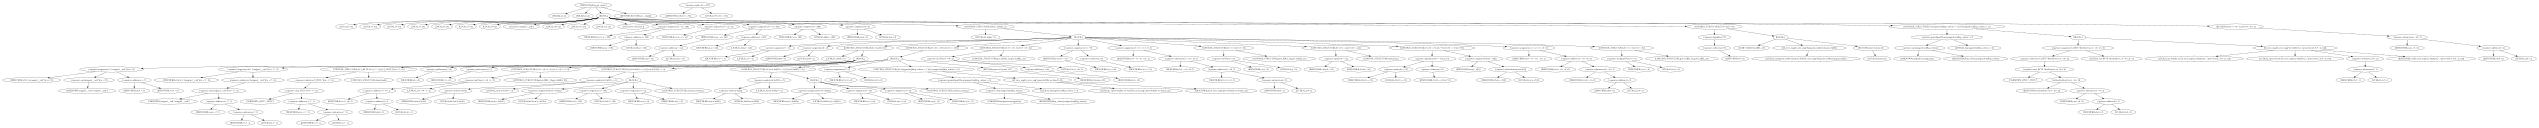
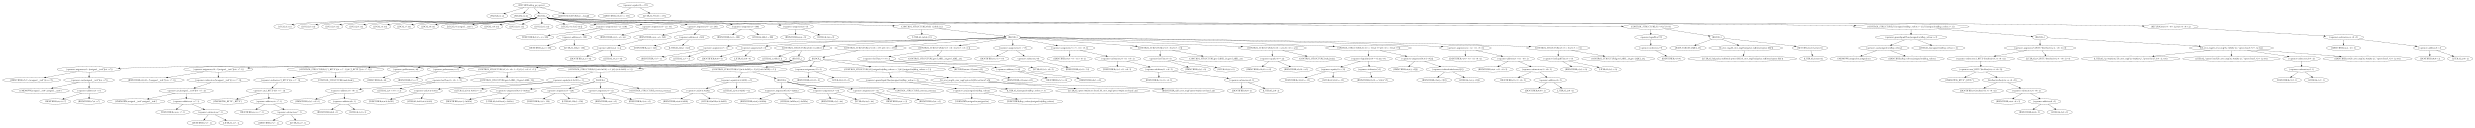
edge "(IDENTIFIER,v11,v11 = *v9)" -> "(IDENTIFIER,v5,v5 + v8)": now "(<operator>.addition,v5 + v8)" -> "(IDENTIFIER,v5,v5 + v8)"
edge "(<operator>.assignment,v9 = (unsigned __int8 *)(v4 + v7))" -> "(<operator>.addition,v4 + v7)": now "(<operator>.cast,(unsigned __int8 *)(v4 + v7))" -> "(<operator>.addition,v4 + v7)"
